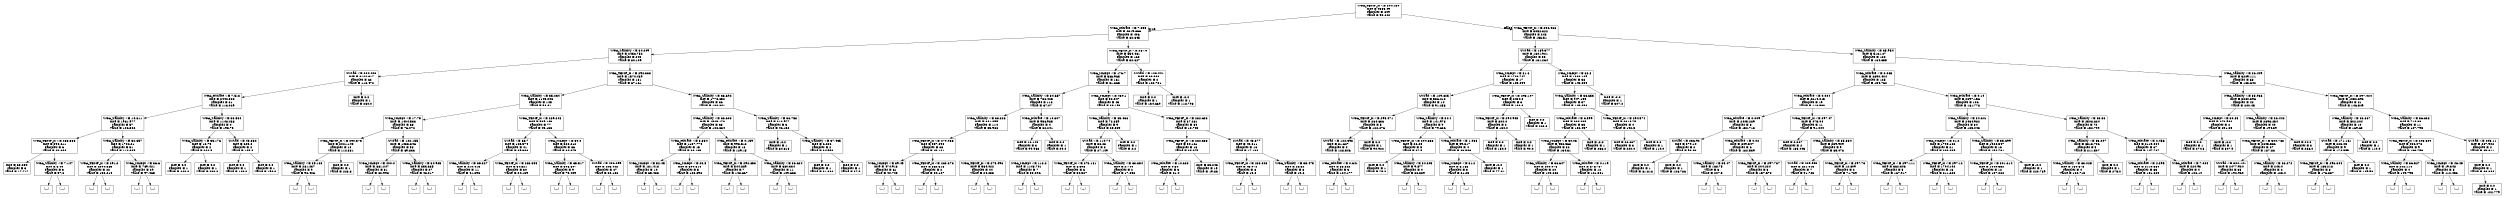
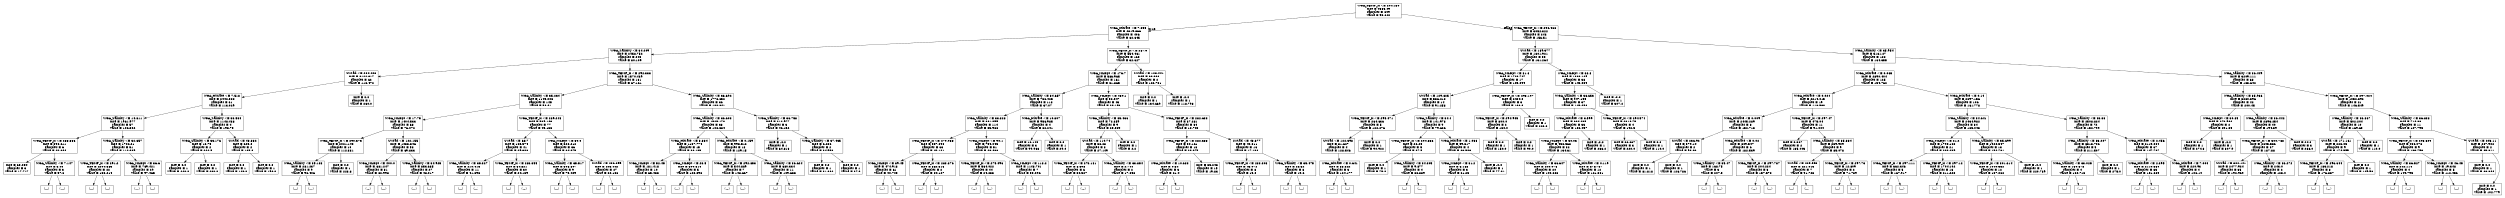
node "WOA_MLDpt <= 90.1 mse = 754.045 samples = 51 value = 28.466": added
edge "mse = 0.0 samples = 1 value = 68.844" -> "mse = 0.0 samples = 1 value = 102.779": now "SWrad <= 243.11 mse = 287.902 samples = 2 value = 85.811" -> "mse = 0.0 samples = 1 value = 102.779"
